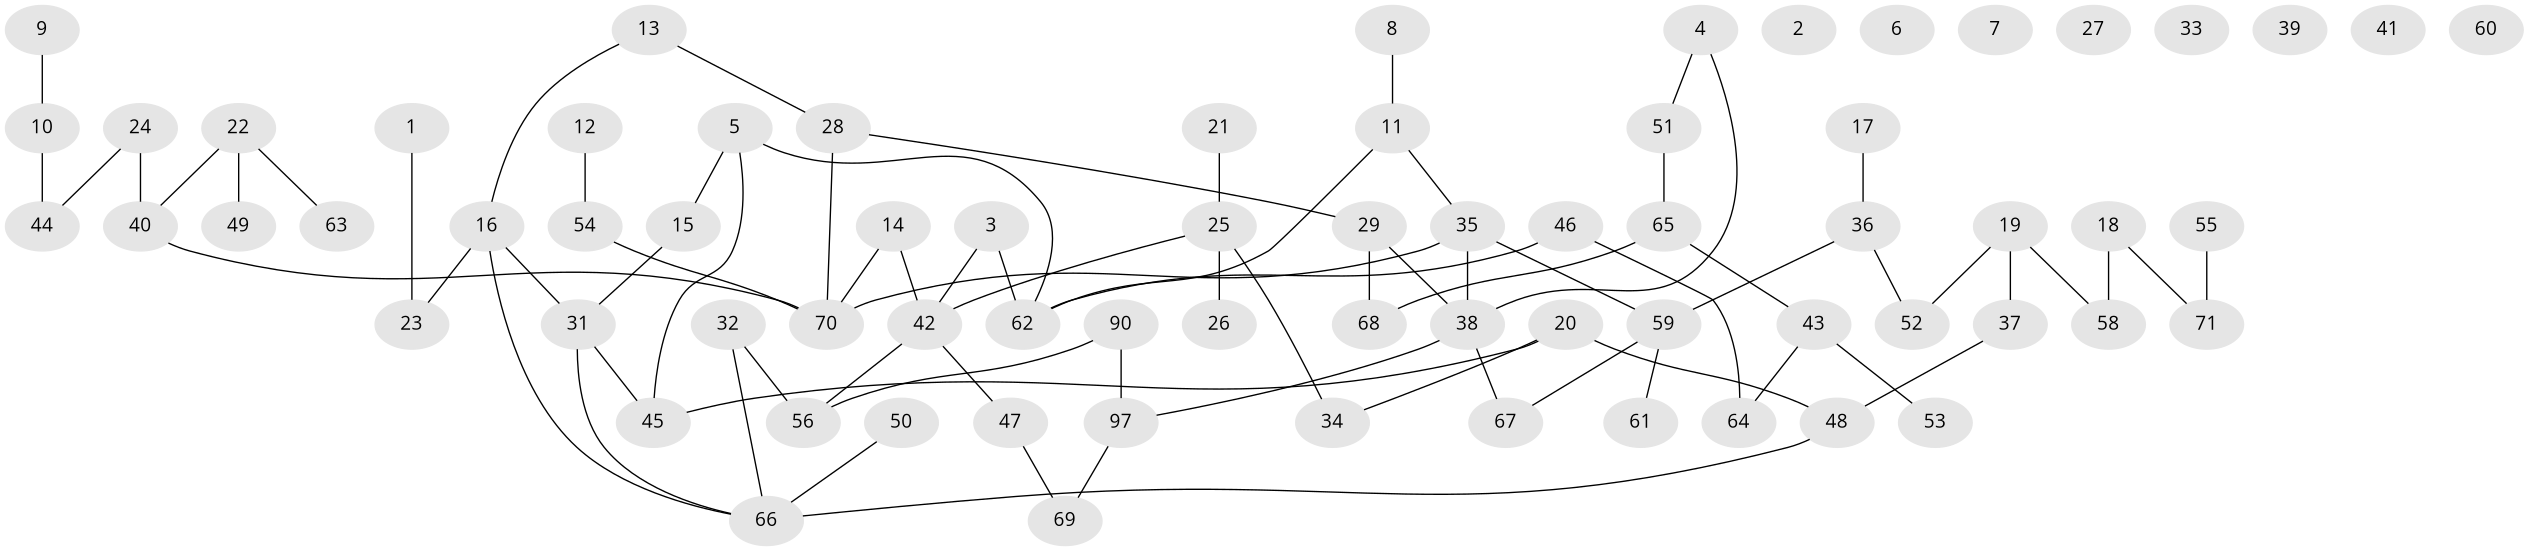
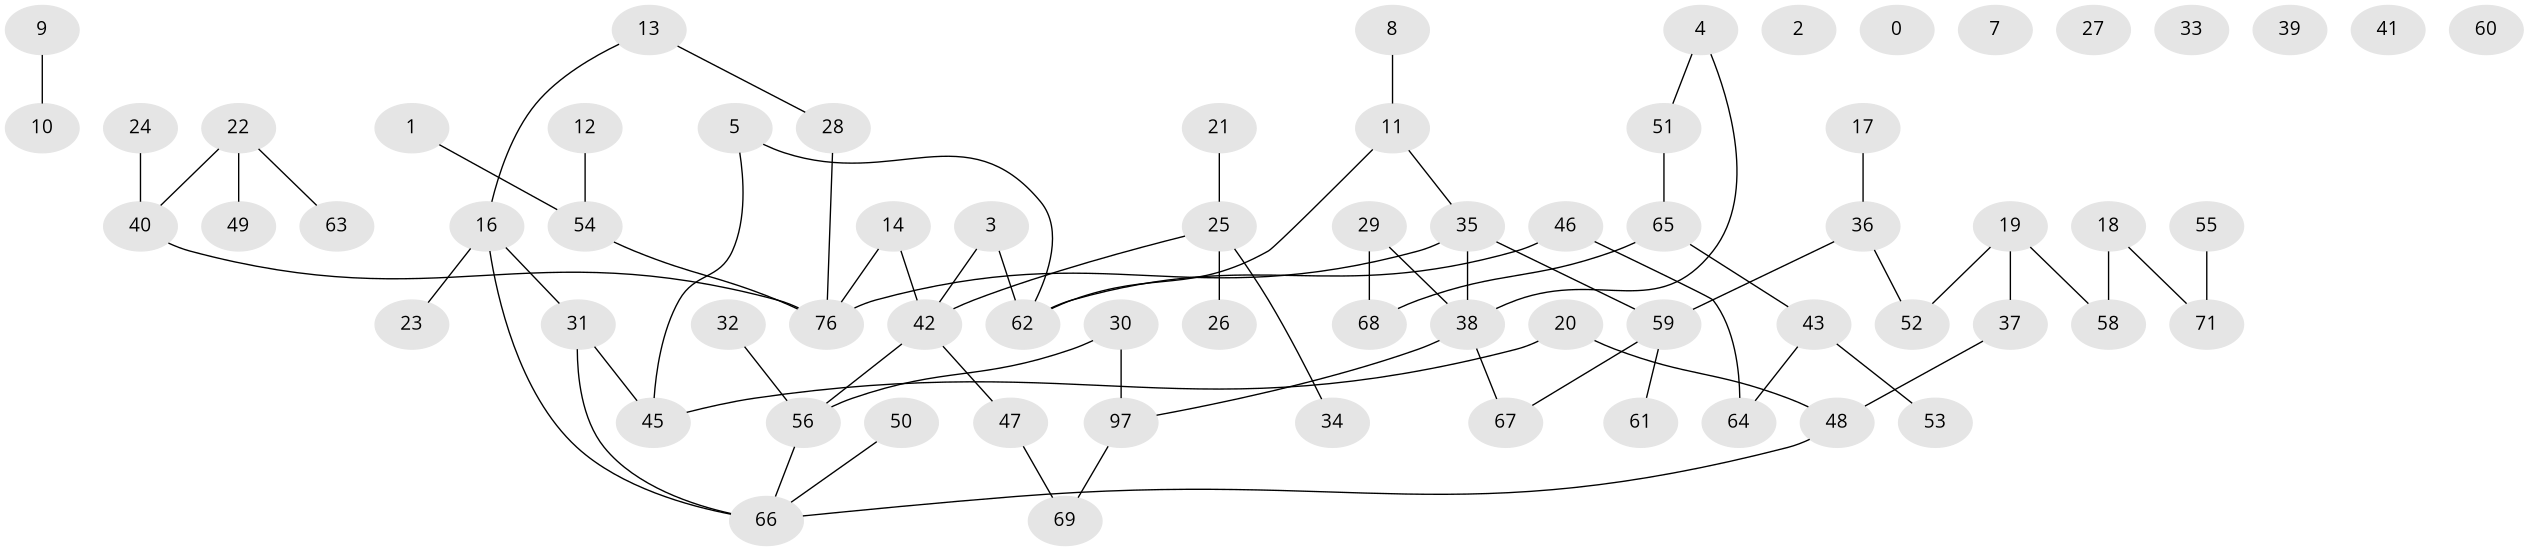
node "6": label "6" -> "0"
edge "28" -- "29": removed
node "44": removed
edge "1" -- "23": now "1" -- "54"
node "15": removed
node "70": label "70" -> "76"
node "90": label "90" -> "30"
edge "20" -- "34": removed
edge "32" -- "66": now "56" -- "66"
